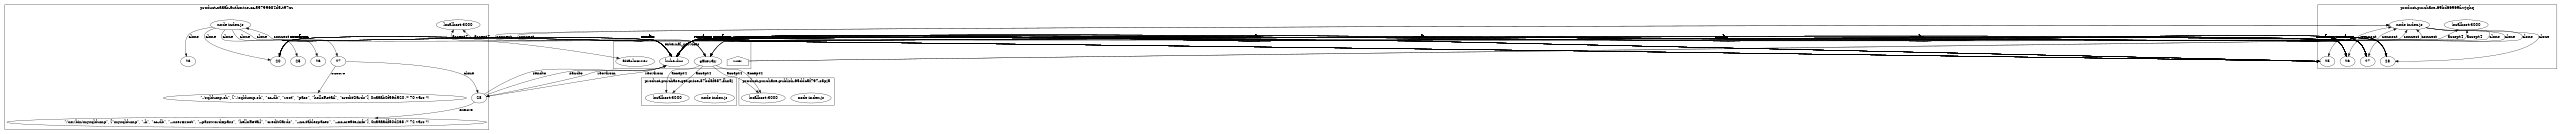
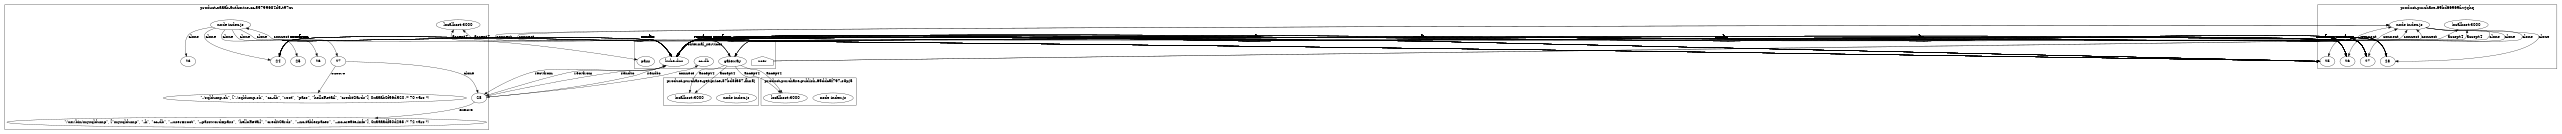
node "20": label "20" -> "24"
node "attackserver": label "attackserver" -> "pass"
node "cc-db": added
